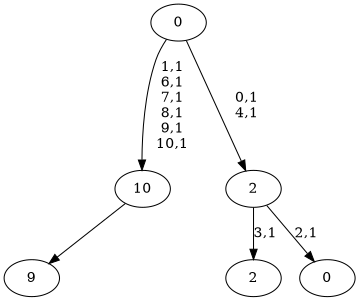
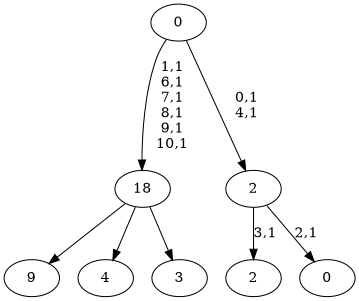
node "10": label "10" -> "18"
node "4": added
node "3": added
